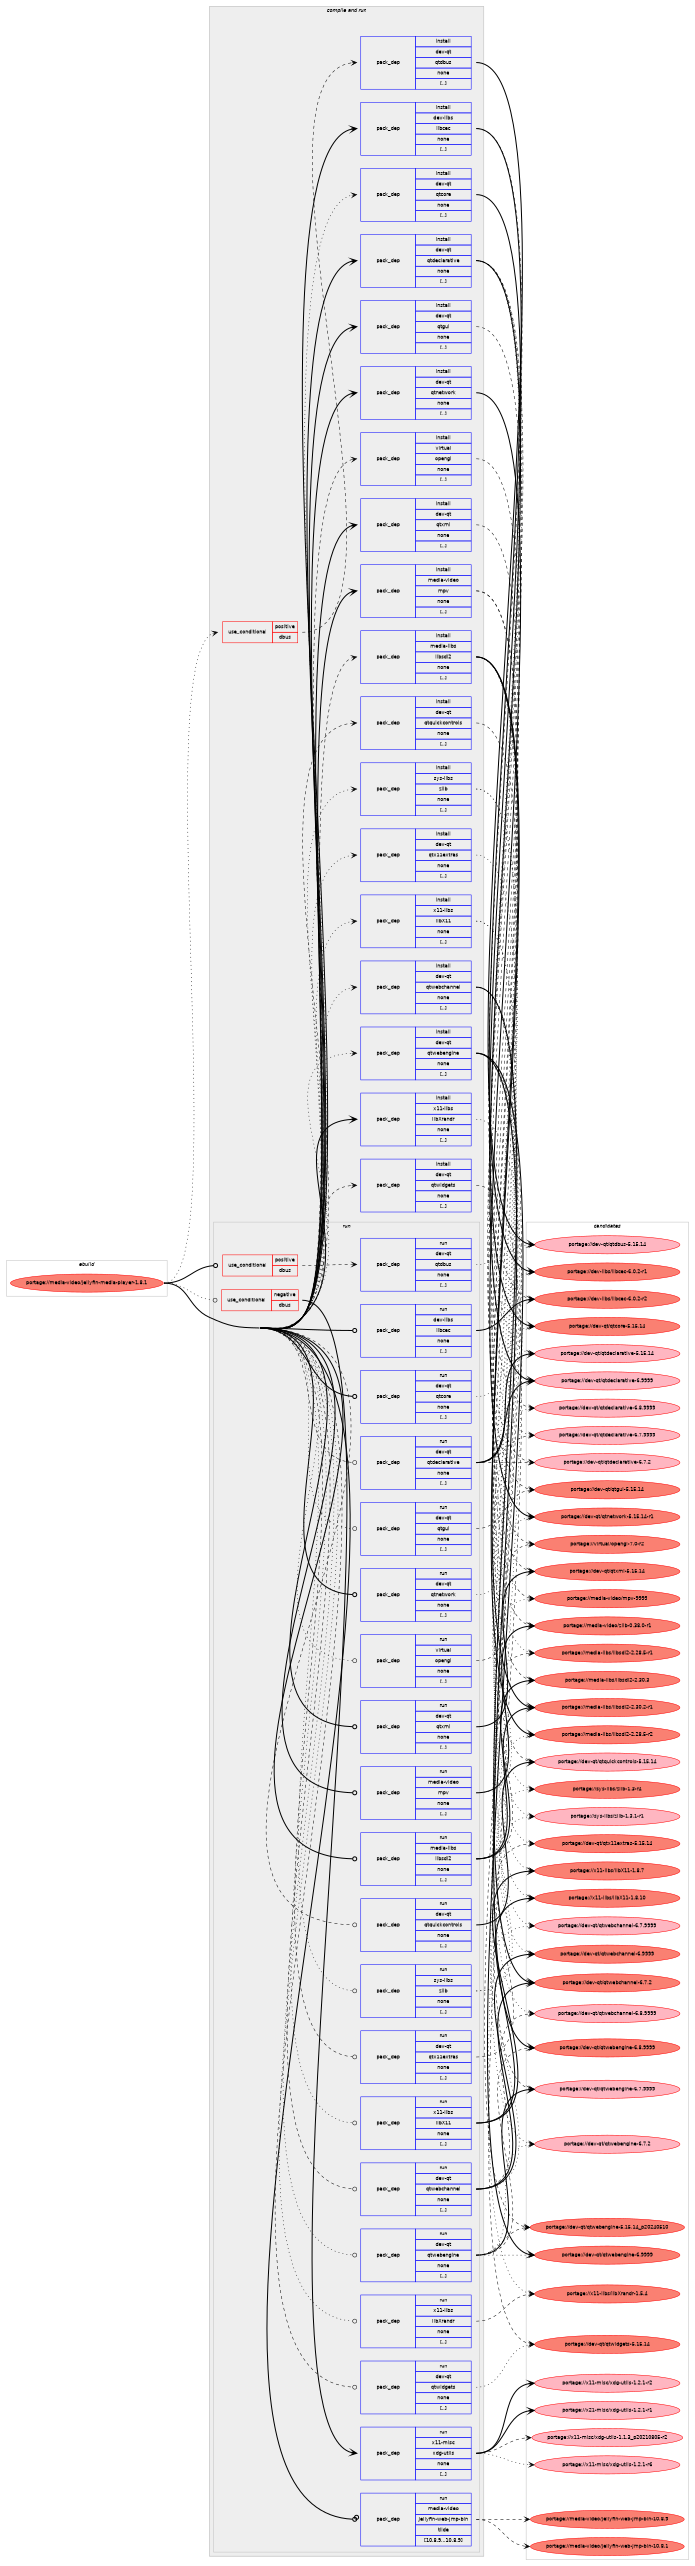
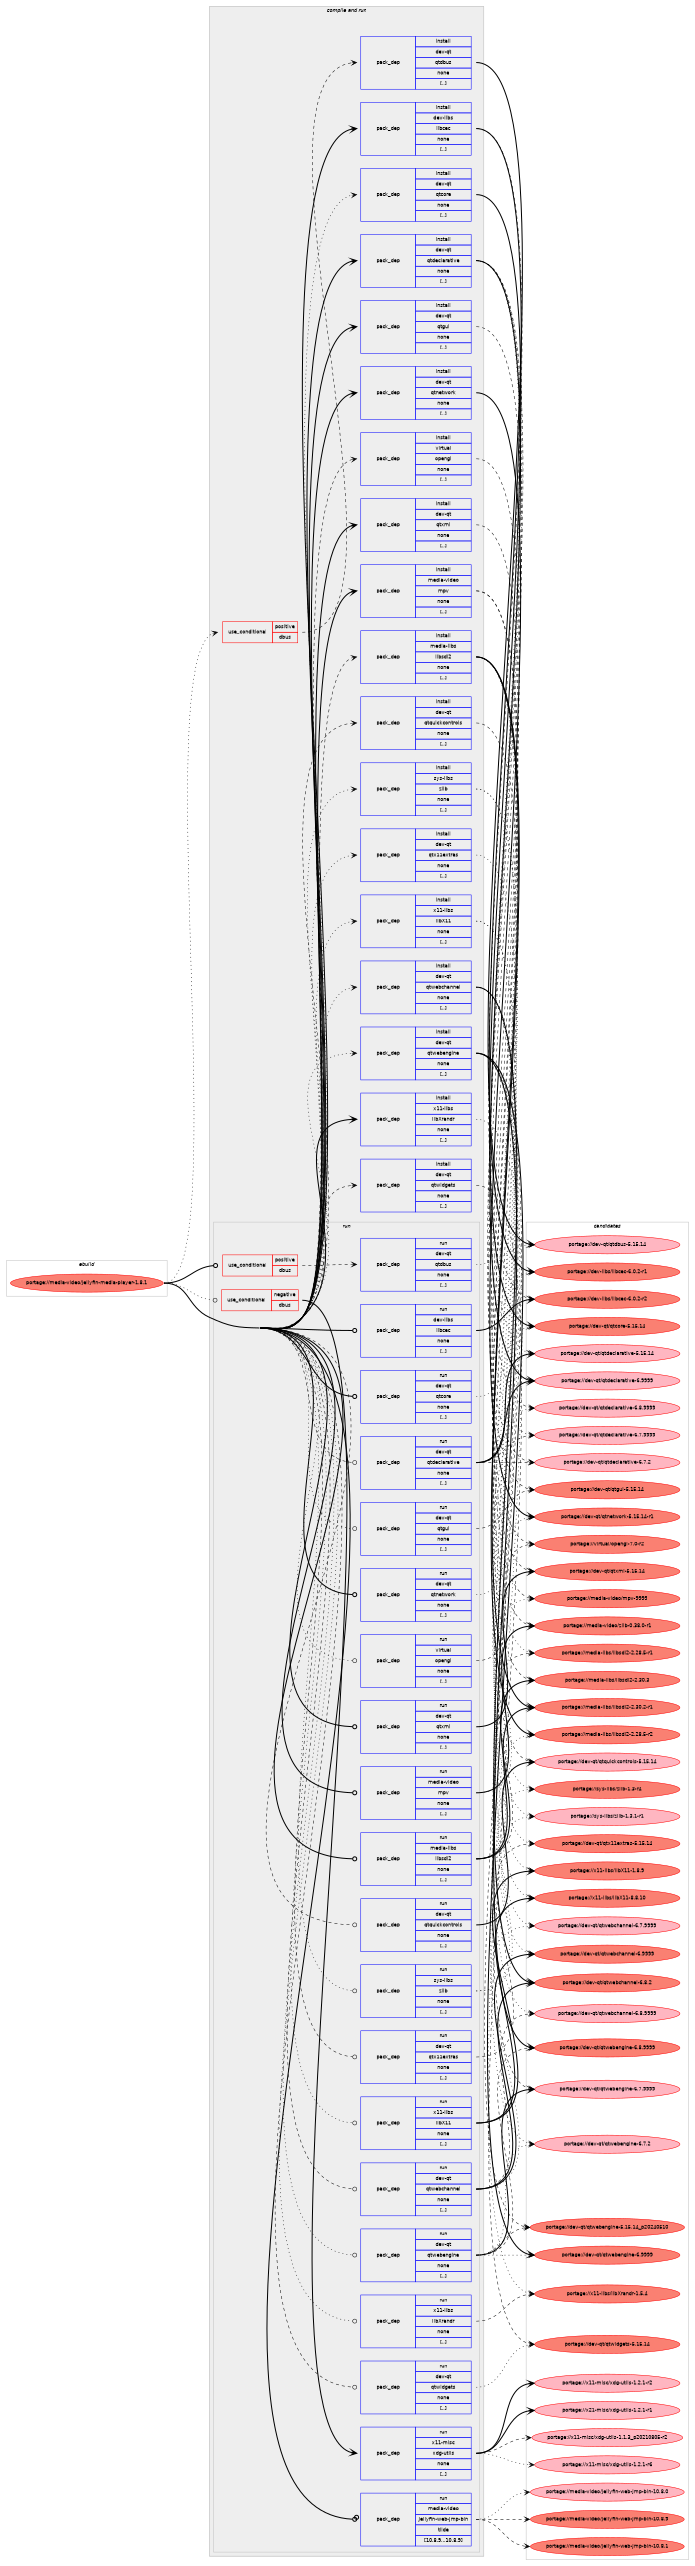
node "portage://x11-libs/libX11-1.8.7": label "portage://x11-libs/libX11-1.8.7" -> "portage://x11-libs/libX11-1.8.9"
node "portage://x11-libs/libX11-1.8.10": label "portage://x11-libs/libX11-1.8.10" -> "portage://x11-libs/libX11-8.8.10"
node "portage://dev-qt/qtwebchannel-6.7.2": label "portage://dev-qt/qtwebchannel-6.7.2" -> "portage://dev-qt/qtwebchannel-6.8.2"
node "portage://media-video/jellyfin-web-jmp-bin-10.8.0": added
